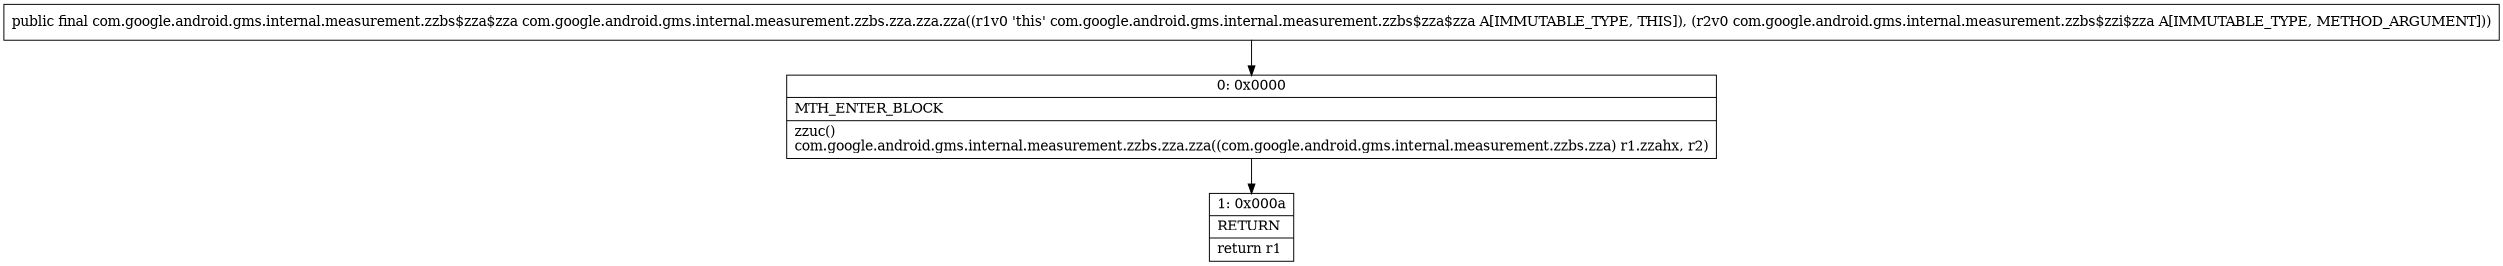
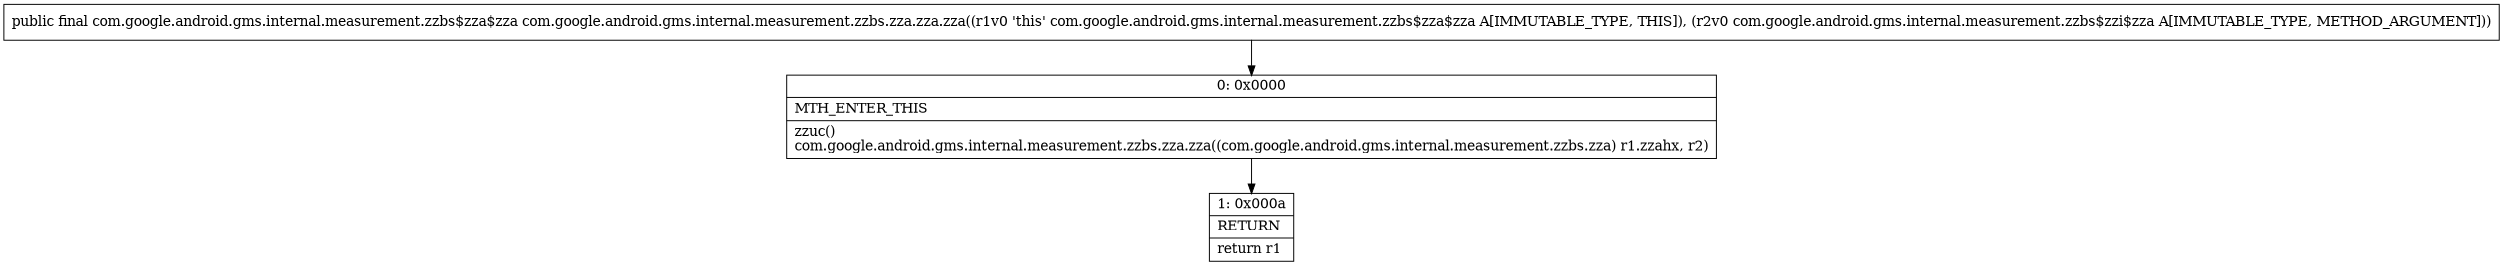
node "0: 0x0000": text "MTH_ENTER_BLOCK" -> "MTH_ENTER_THIS"
